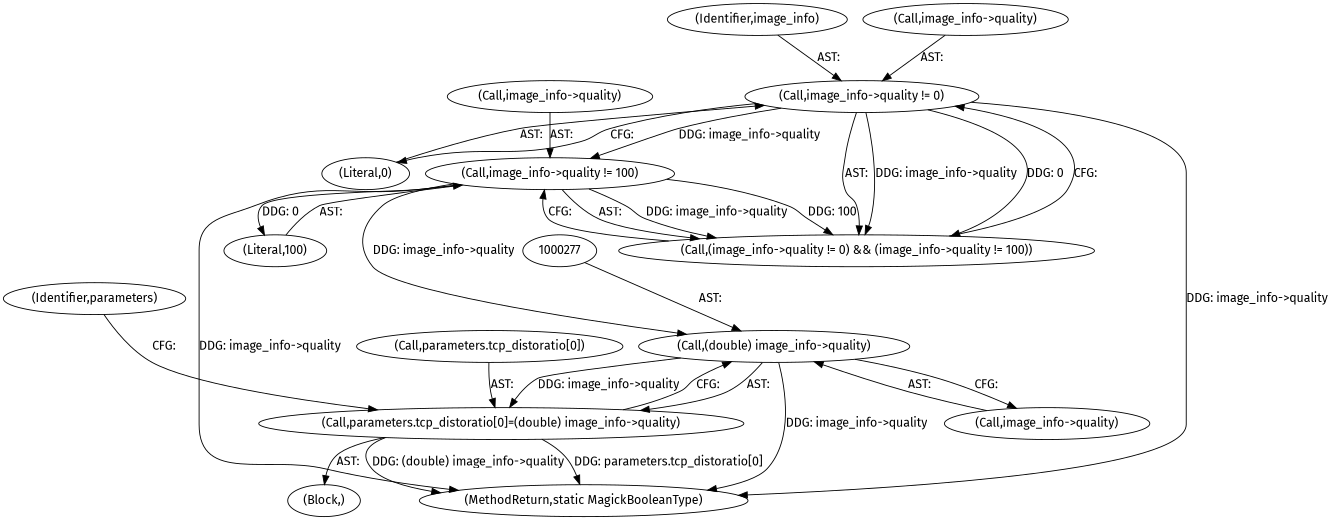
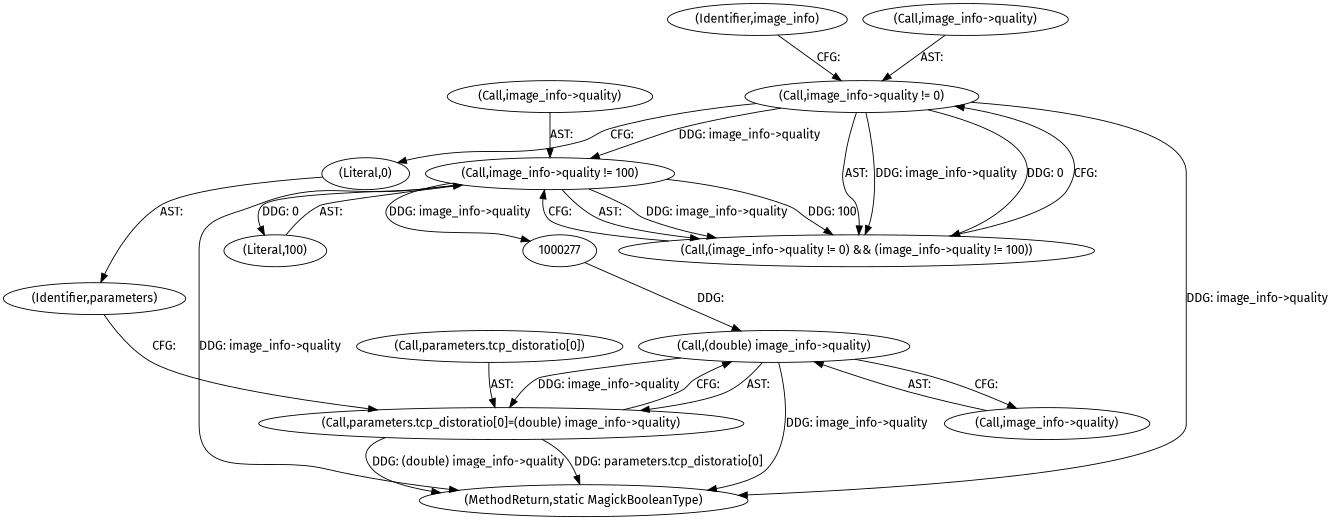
edge "(Identifier,image_info)" -> "(Call,image_info->quality != 0)": label "AST: " -> "CFG: "
edge "(Literal,0)" -> "(Call,image_info->quality != 0)": now "(Literal,0)" -> "(Identifier,parameters)"
edge "(Call,image_info->quality != 100)" -> "(Call,(double) image_info->quality)": now "(Call,image_info->quality != 100)" -> "1000277"
edge "1000277" -> "(Call,(double) image_info->quality)": label "AST: " -> "DDG: "
node "(Block,)": removed
